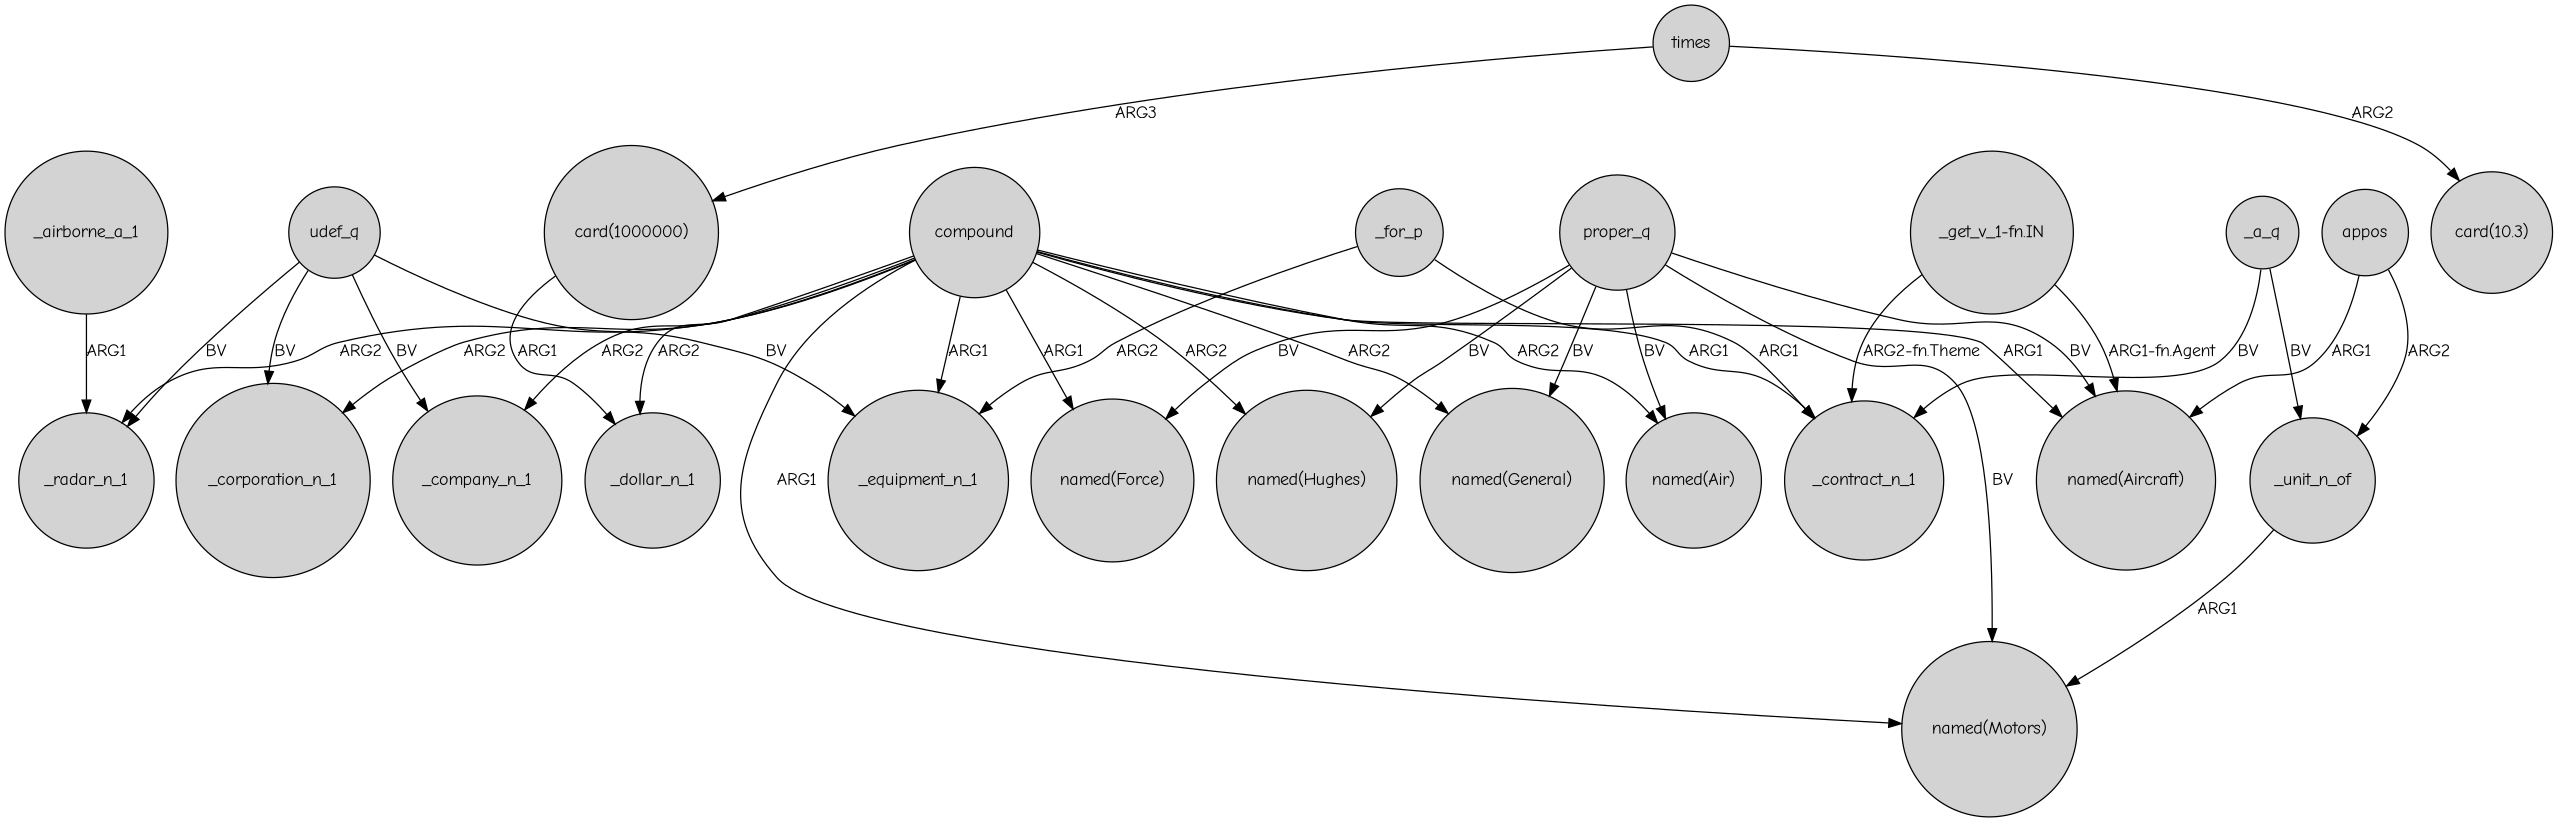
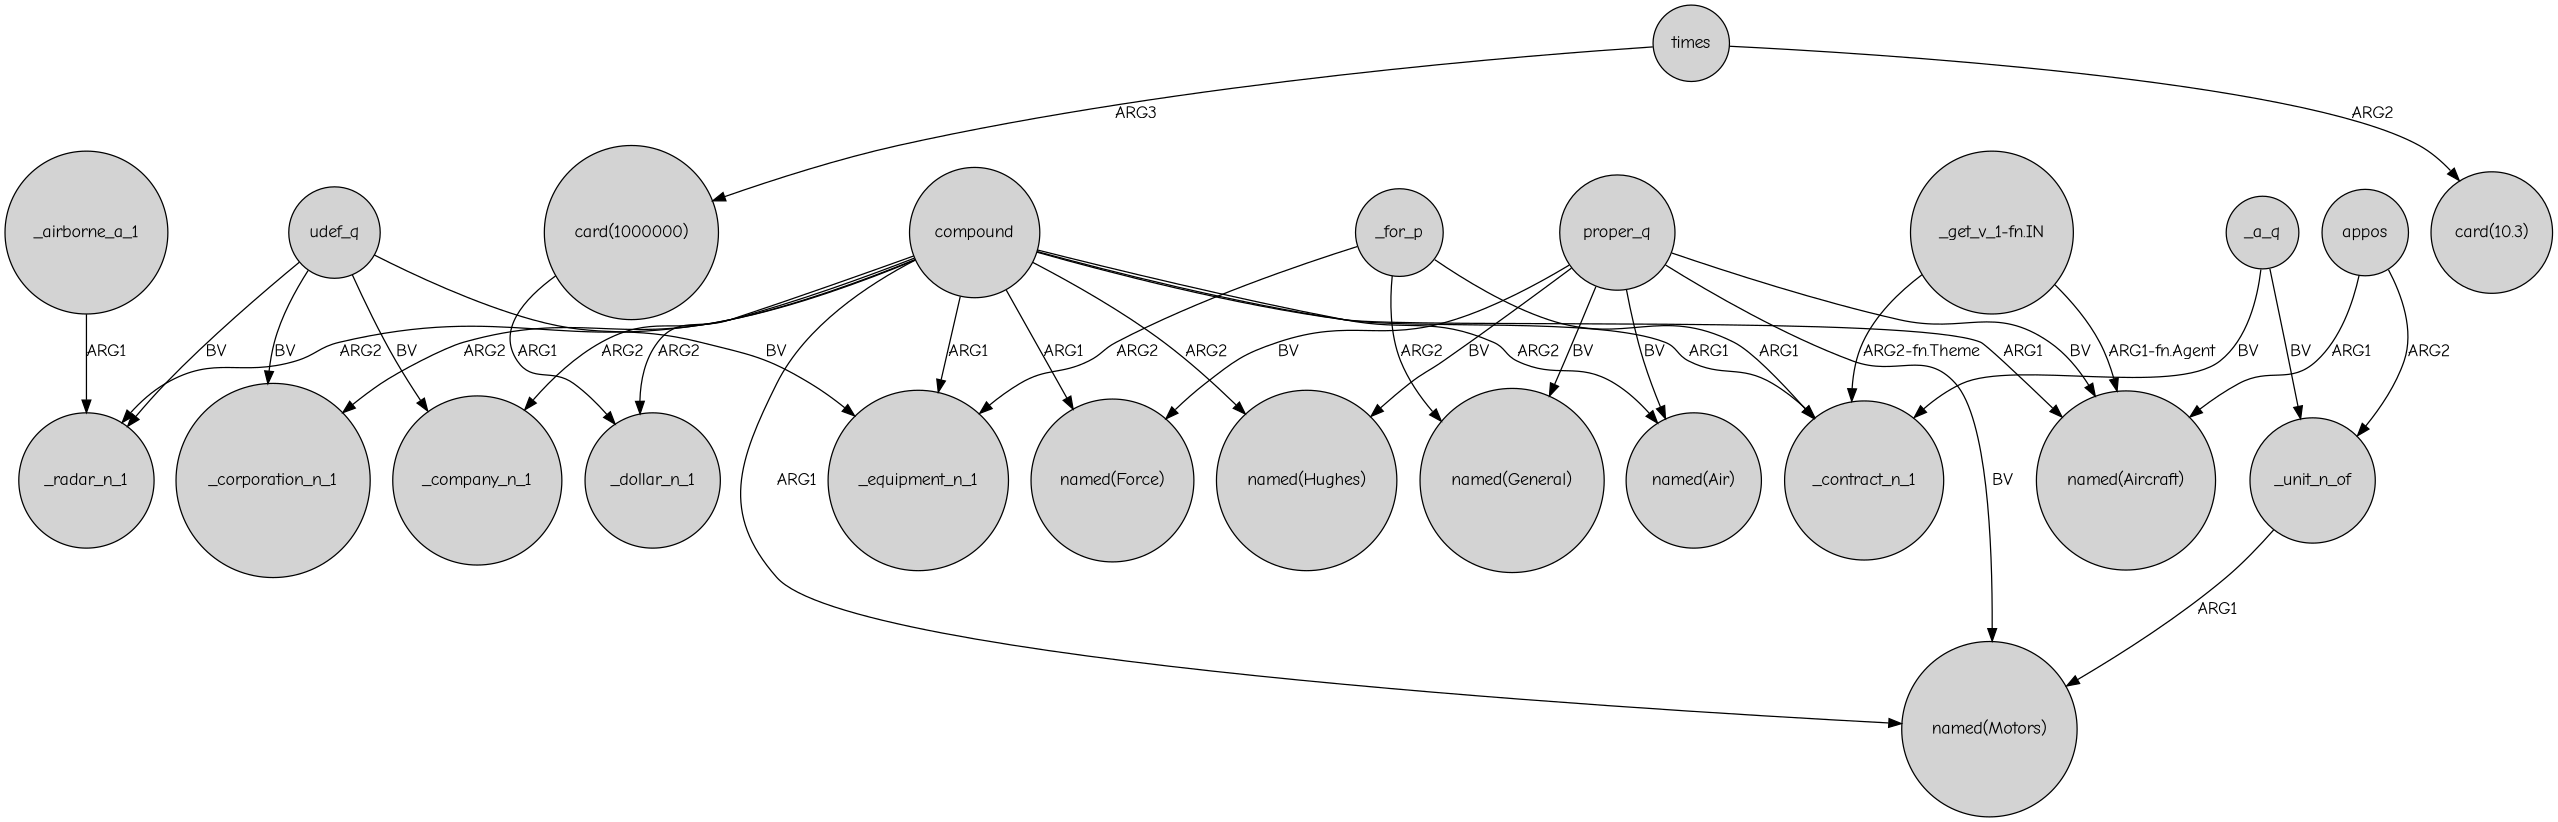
edge "compound" -> "named(General)": now "_for_p" -> "named(General)"
